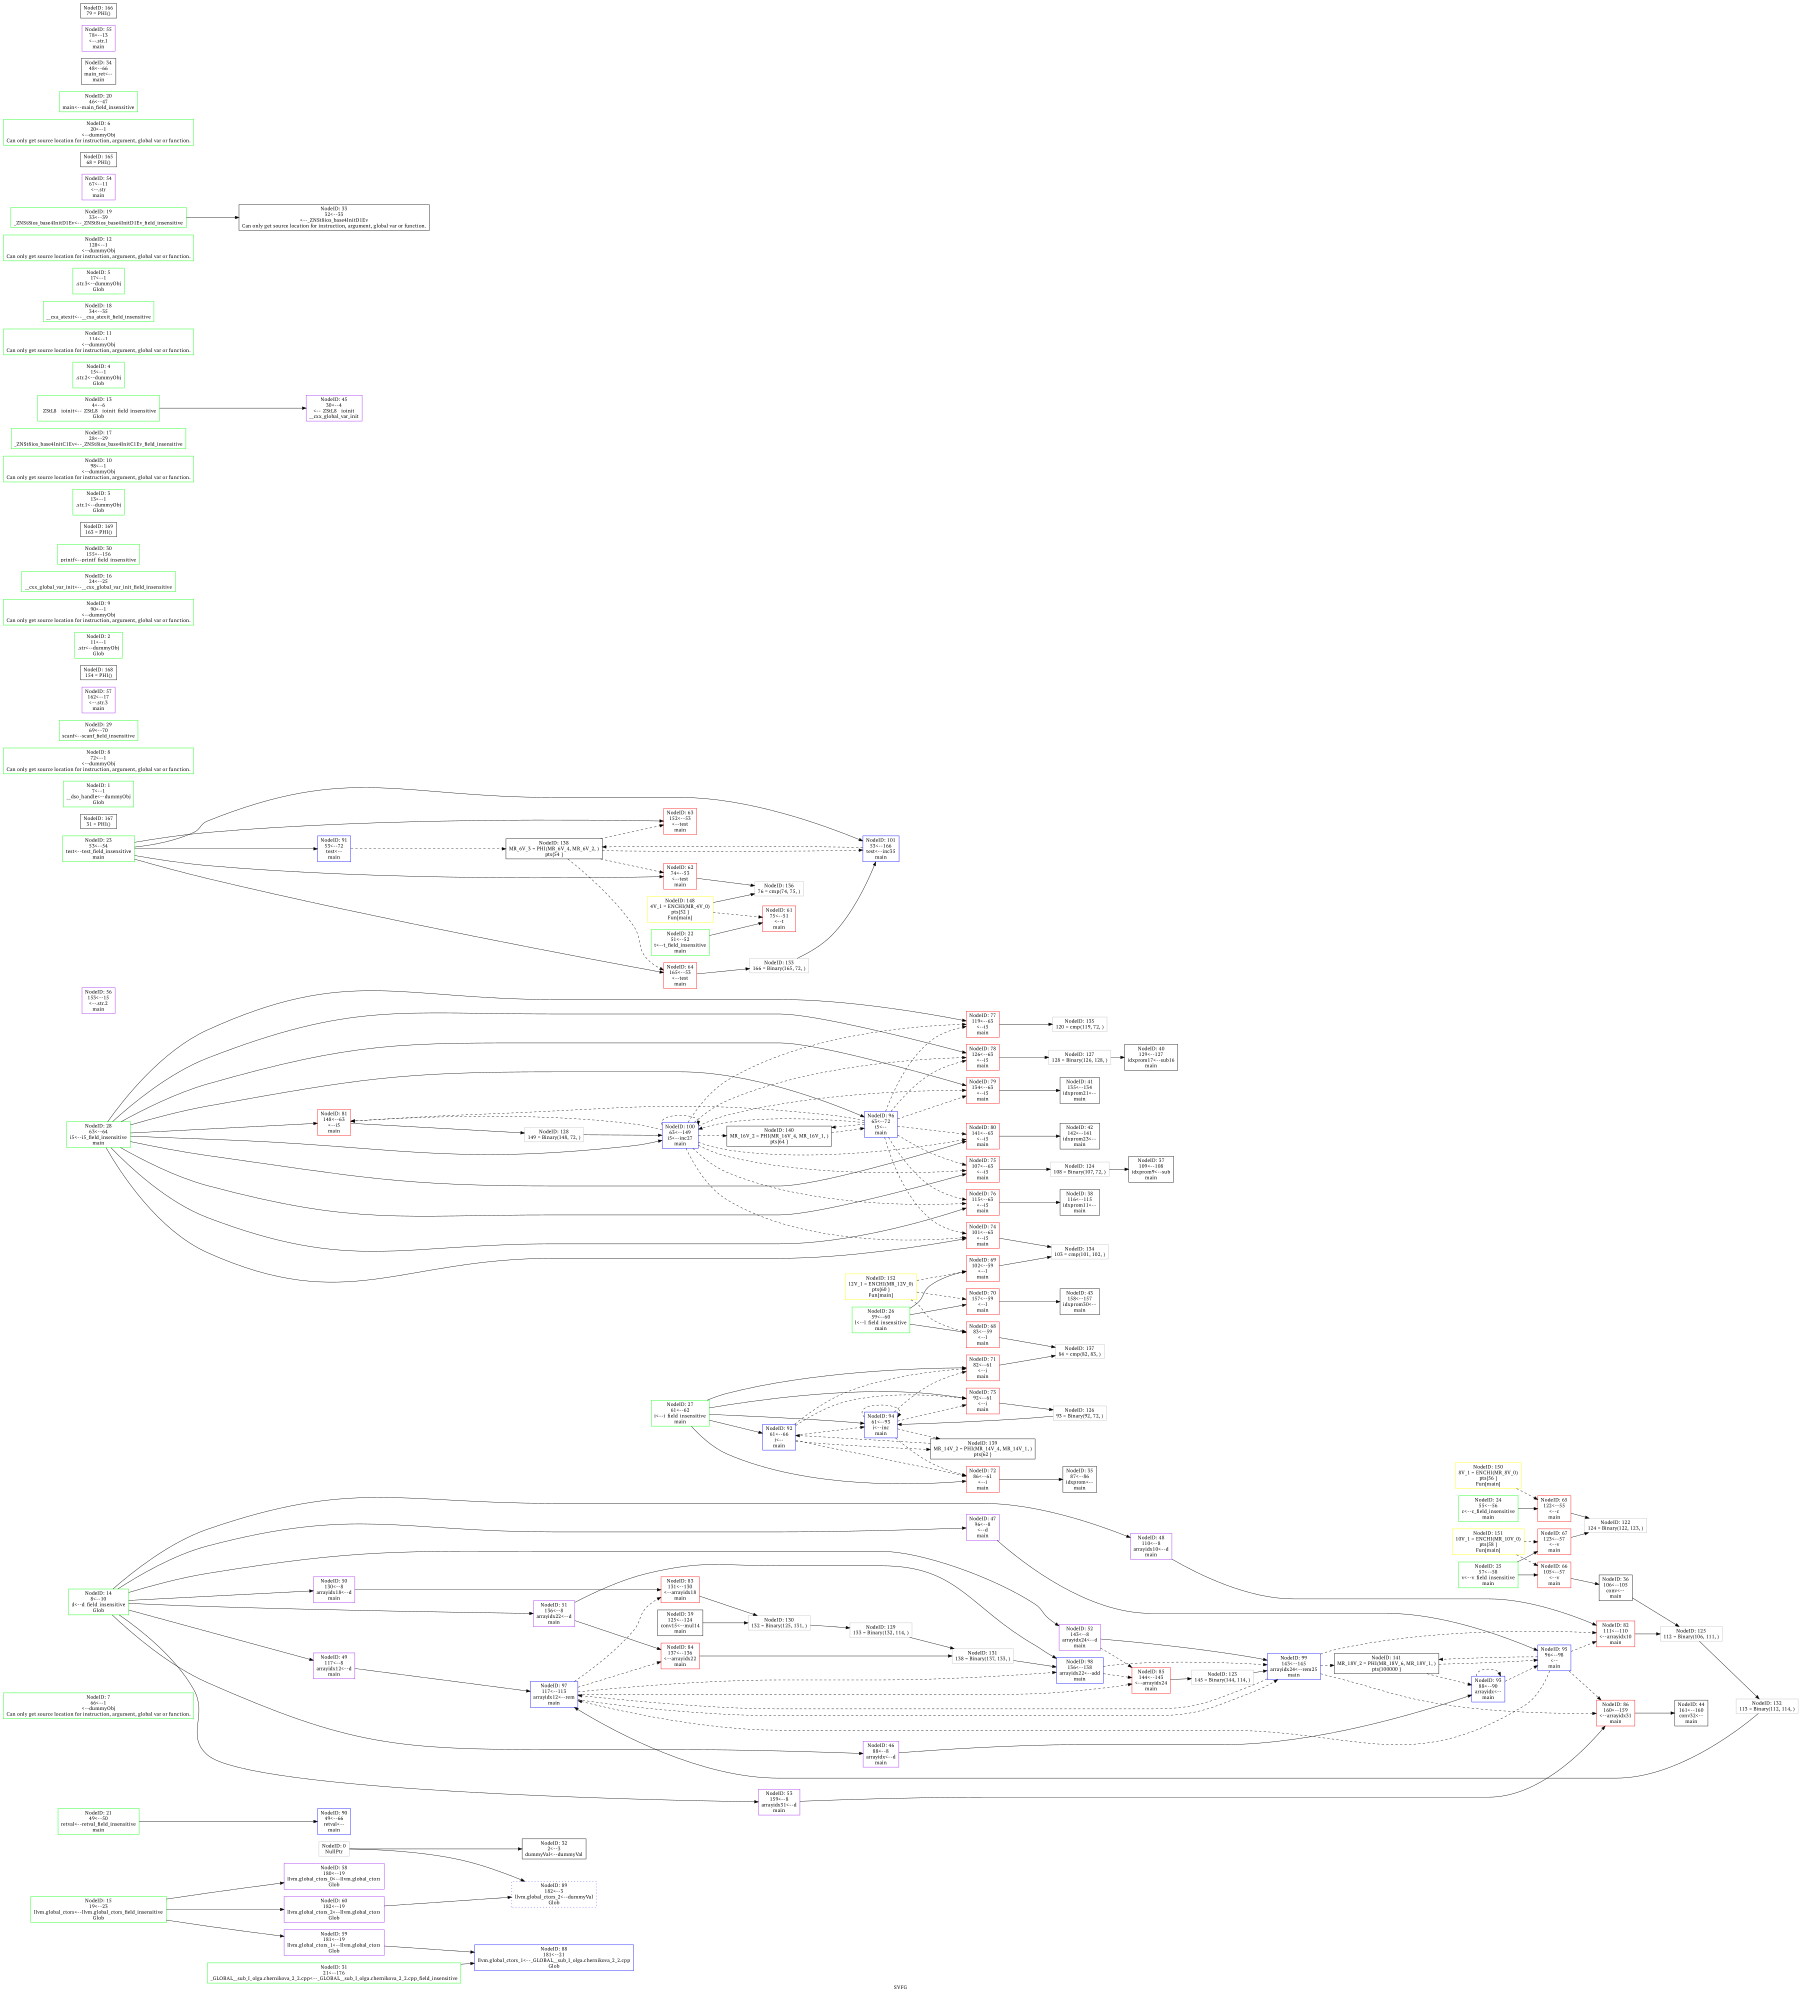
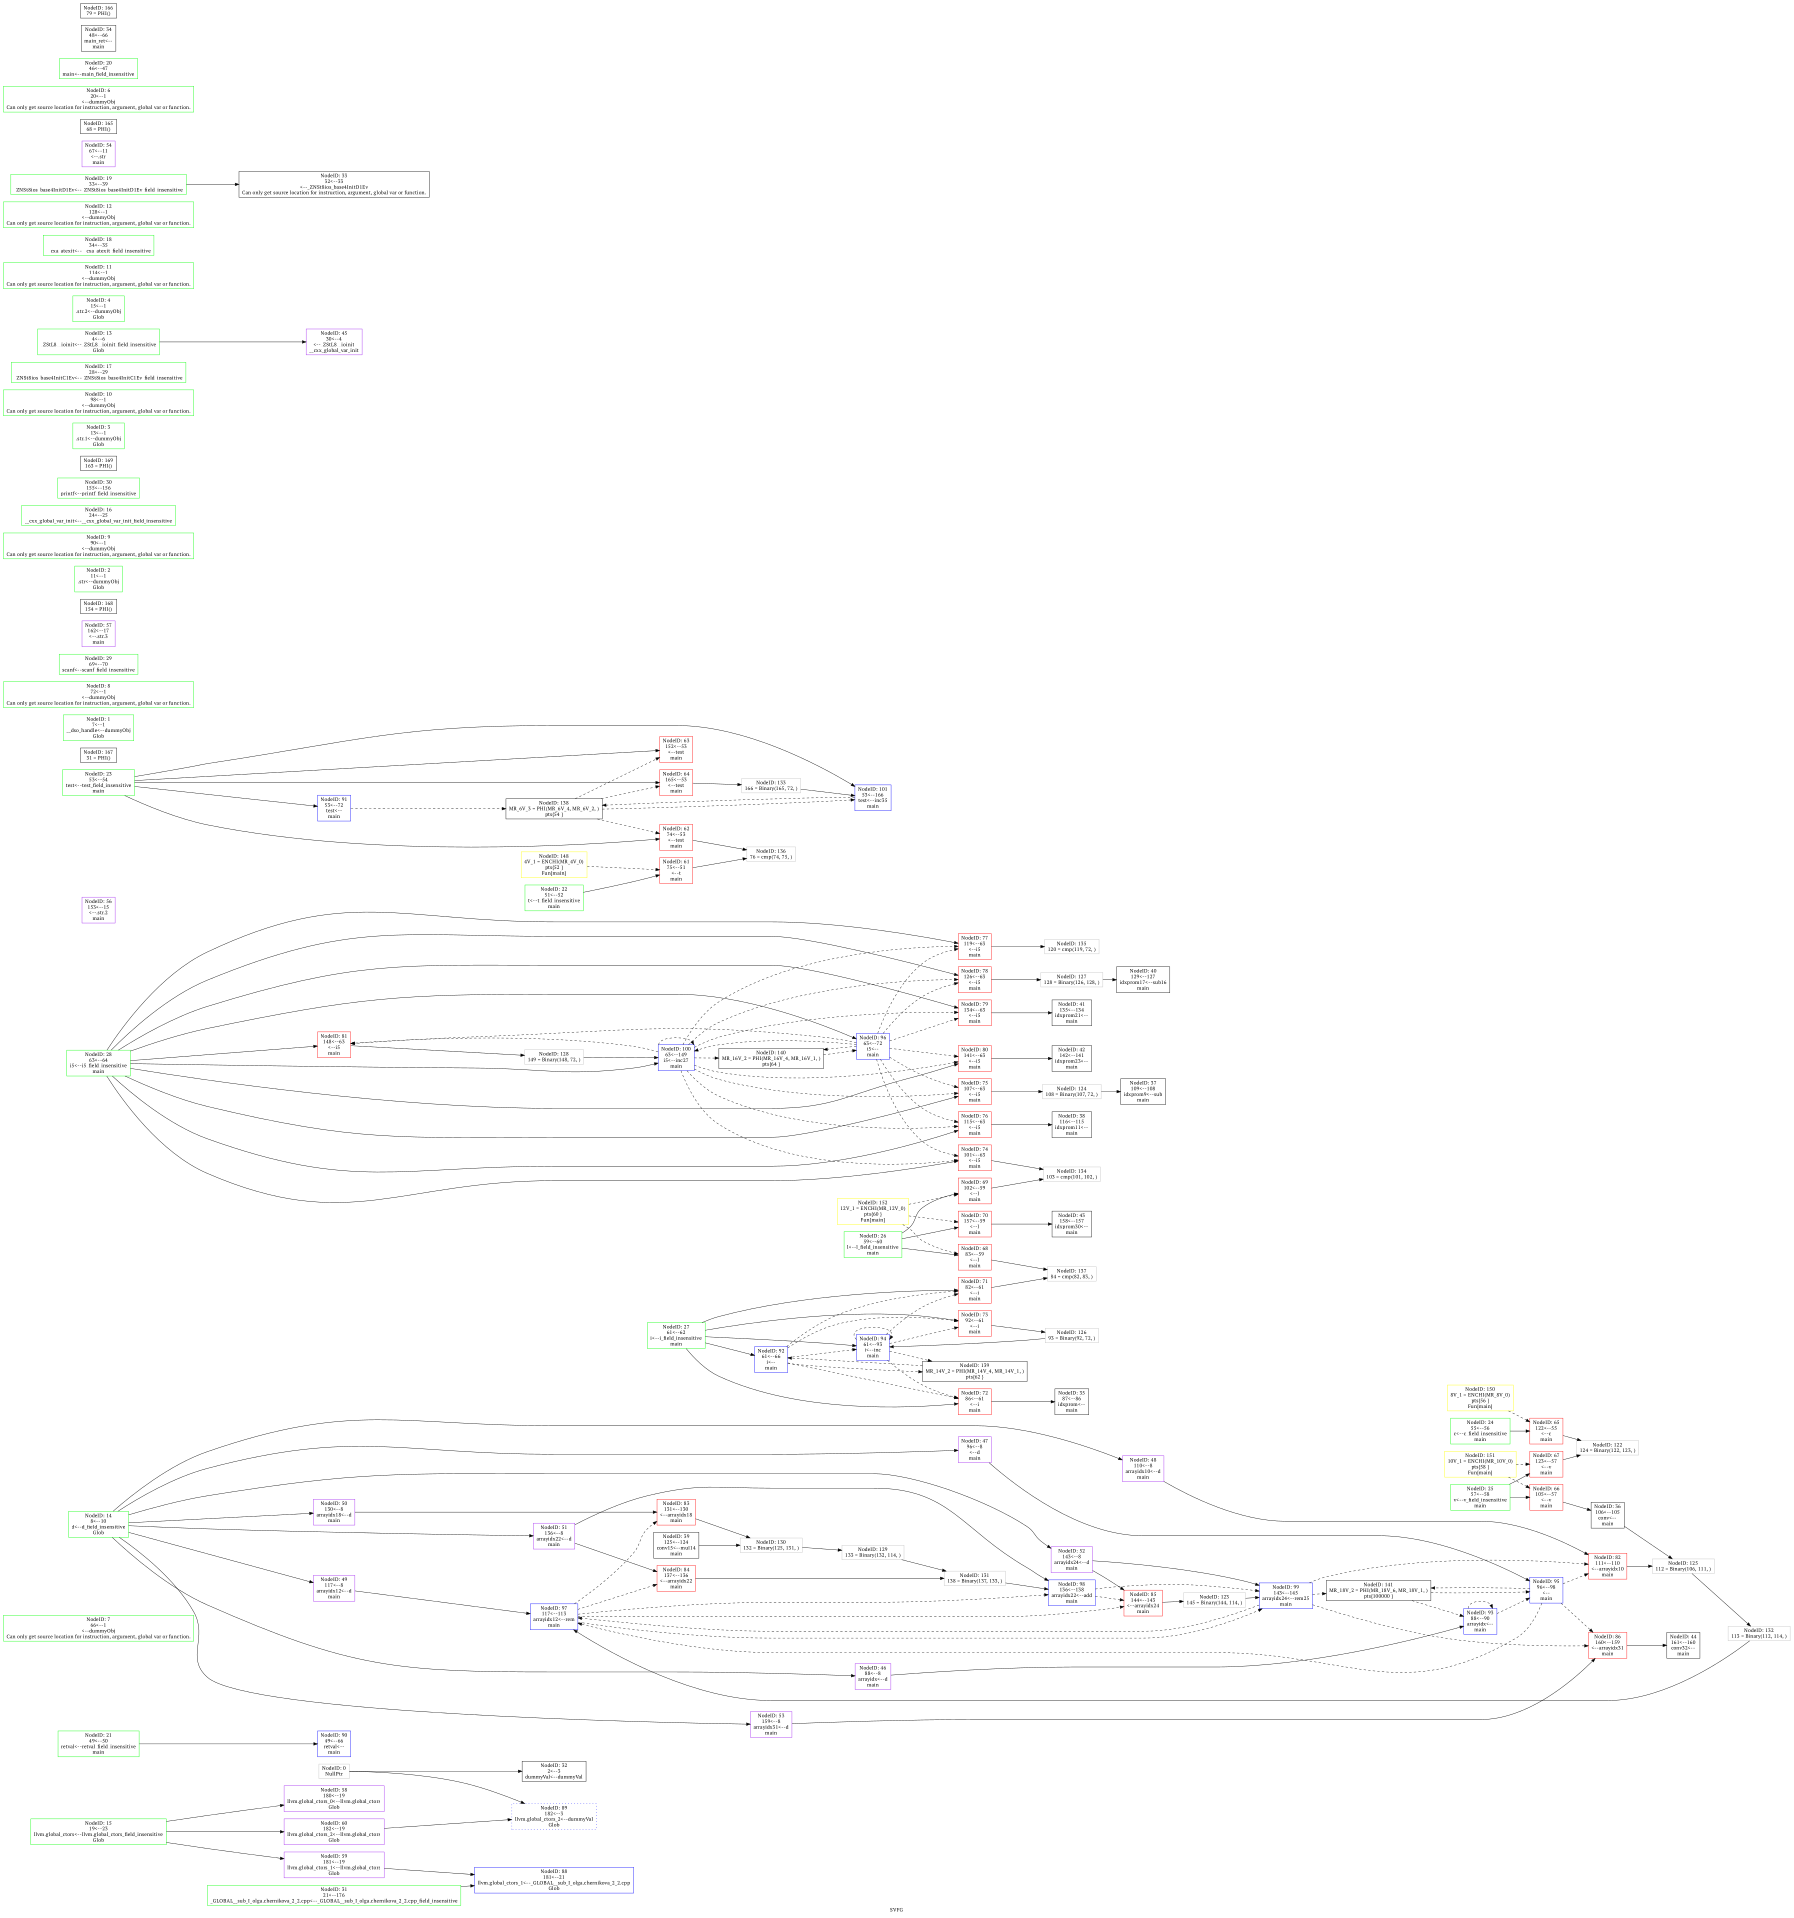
node "NodeID: 55": removed
node "NodeID: 5": removed
edge "NodeID: 148" -> "NodeID: 136": now "NodeID: 61" -> "NodeID: 136"
edge "NodeID: 52" -> "NodeID: 85": style dashed -> solid
